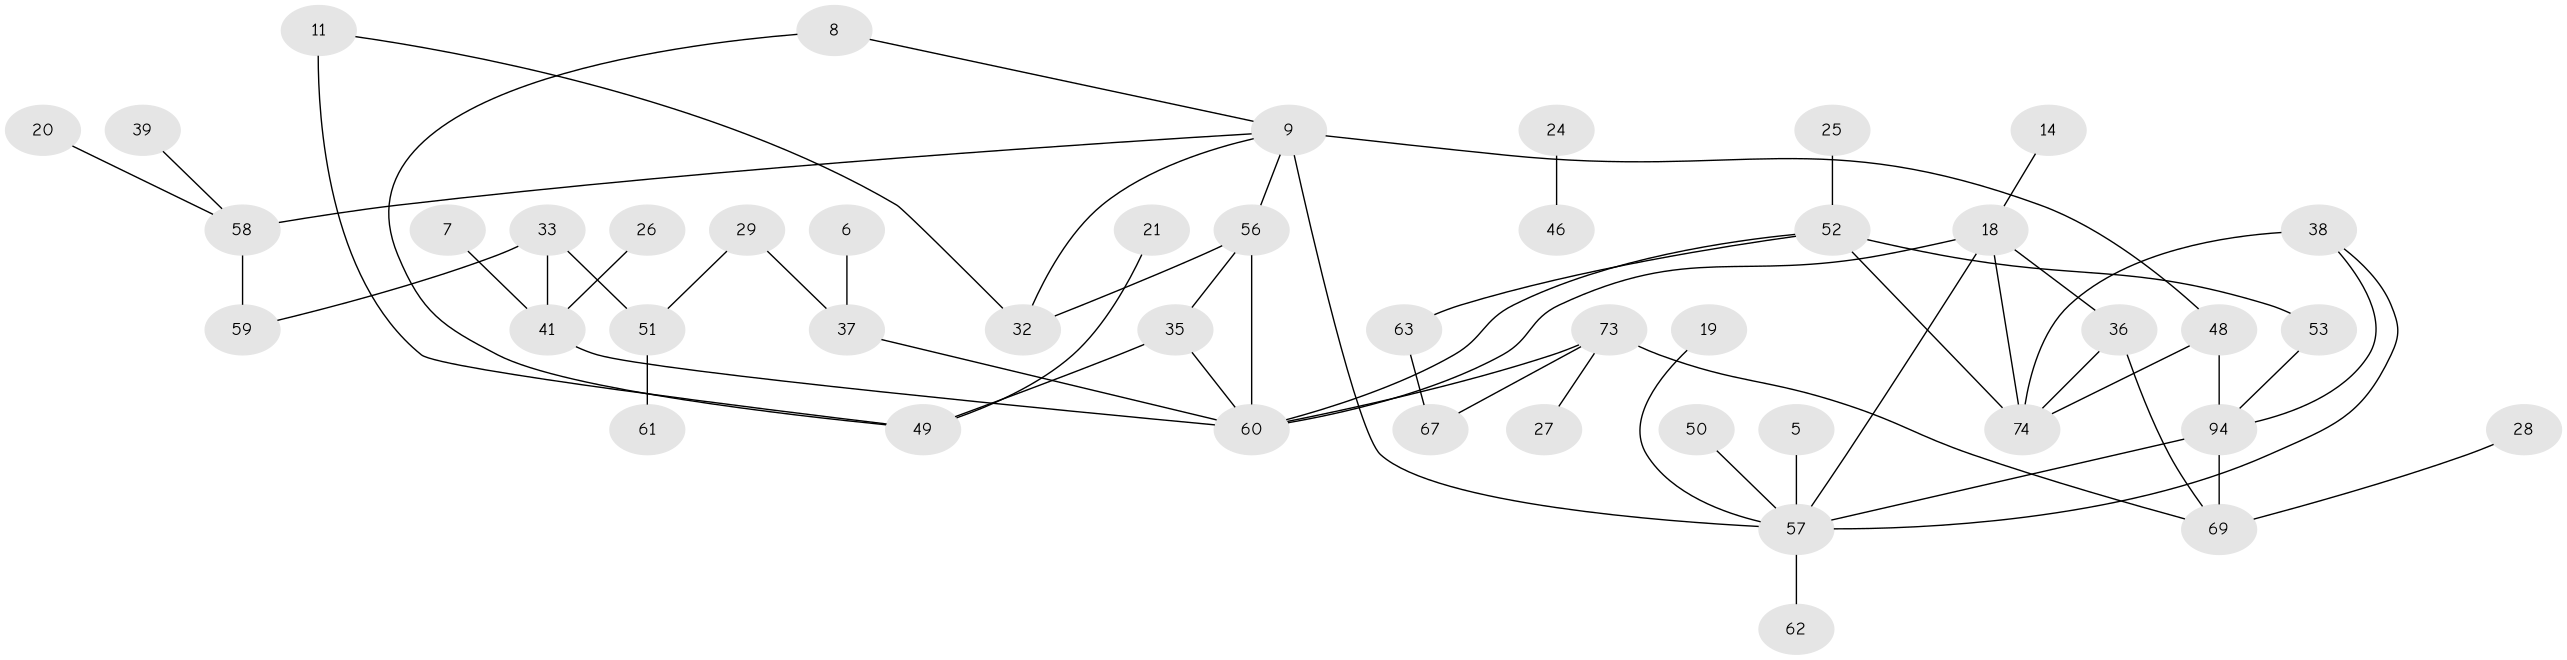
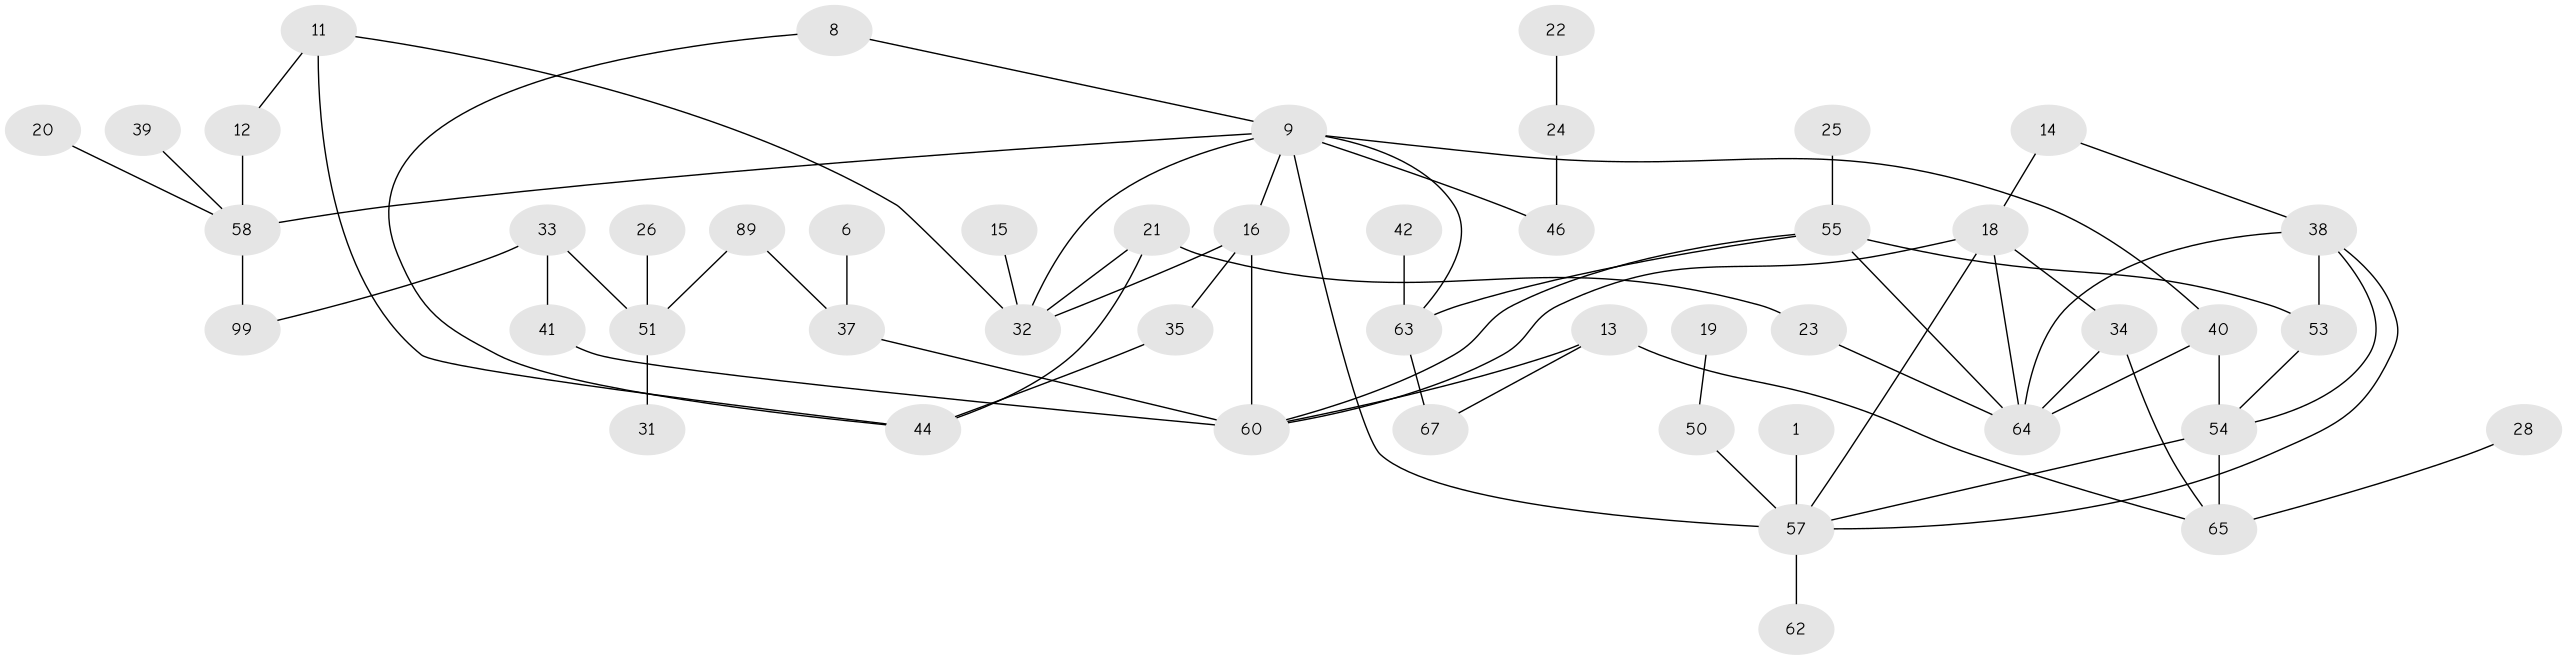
node "22": added
node "12": added
edge "14" -- "38": added
edge "9" -- "46": added
edge "9" -- "63": added
node "7": removed
node "29": label "29" -> "89"
node "15": added
node "56": label "56" -> "16"
node "42": added
node "52": label "52" -> "55"
edge "26" -- "41": now "26" -- "51"
edge "21" -- "32": added
edge "38" -- "53": added
node "59": label "59" -> "99"
node "73": label "73" -> "13"
node "23": added
node "36": label "36" -> "34"
node "48": label "48" -> "40"
edge "35" -- "60": removed
node "61": label "61" -> "31"
node "49": label "49" -> "44"
node "27": removed
node "5": label "5" -> "1"
node "74": label "74" -> "64"
node "94": label "94" -> "54"
edge "19" -- "57": now "19" -- "50"
node "69": label "69" -> "65"
